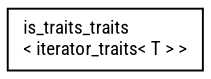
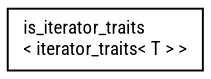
node "is_traits_traits < iterator_traits< T > >": label "is_traits_traits < iterator_traits< T > >" -> "is_iterator_traits < iterator_traits< T > >"
